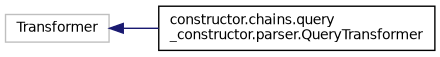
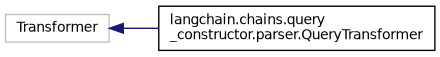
node "constructor.chains.query _constructor.parser.QueryTransformer": label "constructor.chains.query _constructor.parser.QueryTransformer" -> "langchain.chains.query _constructor.parser.QueryTransformer"
